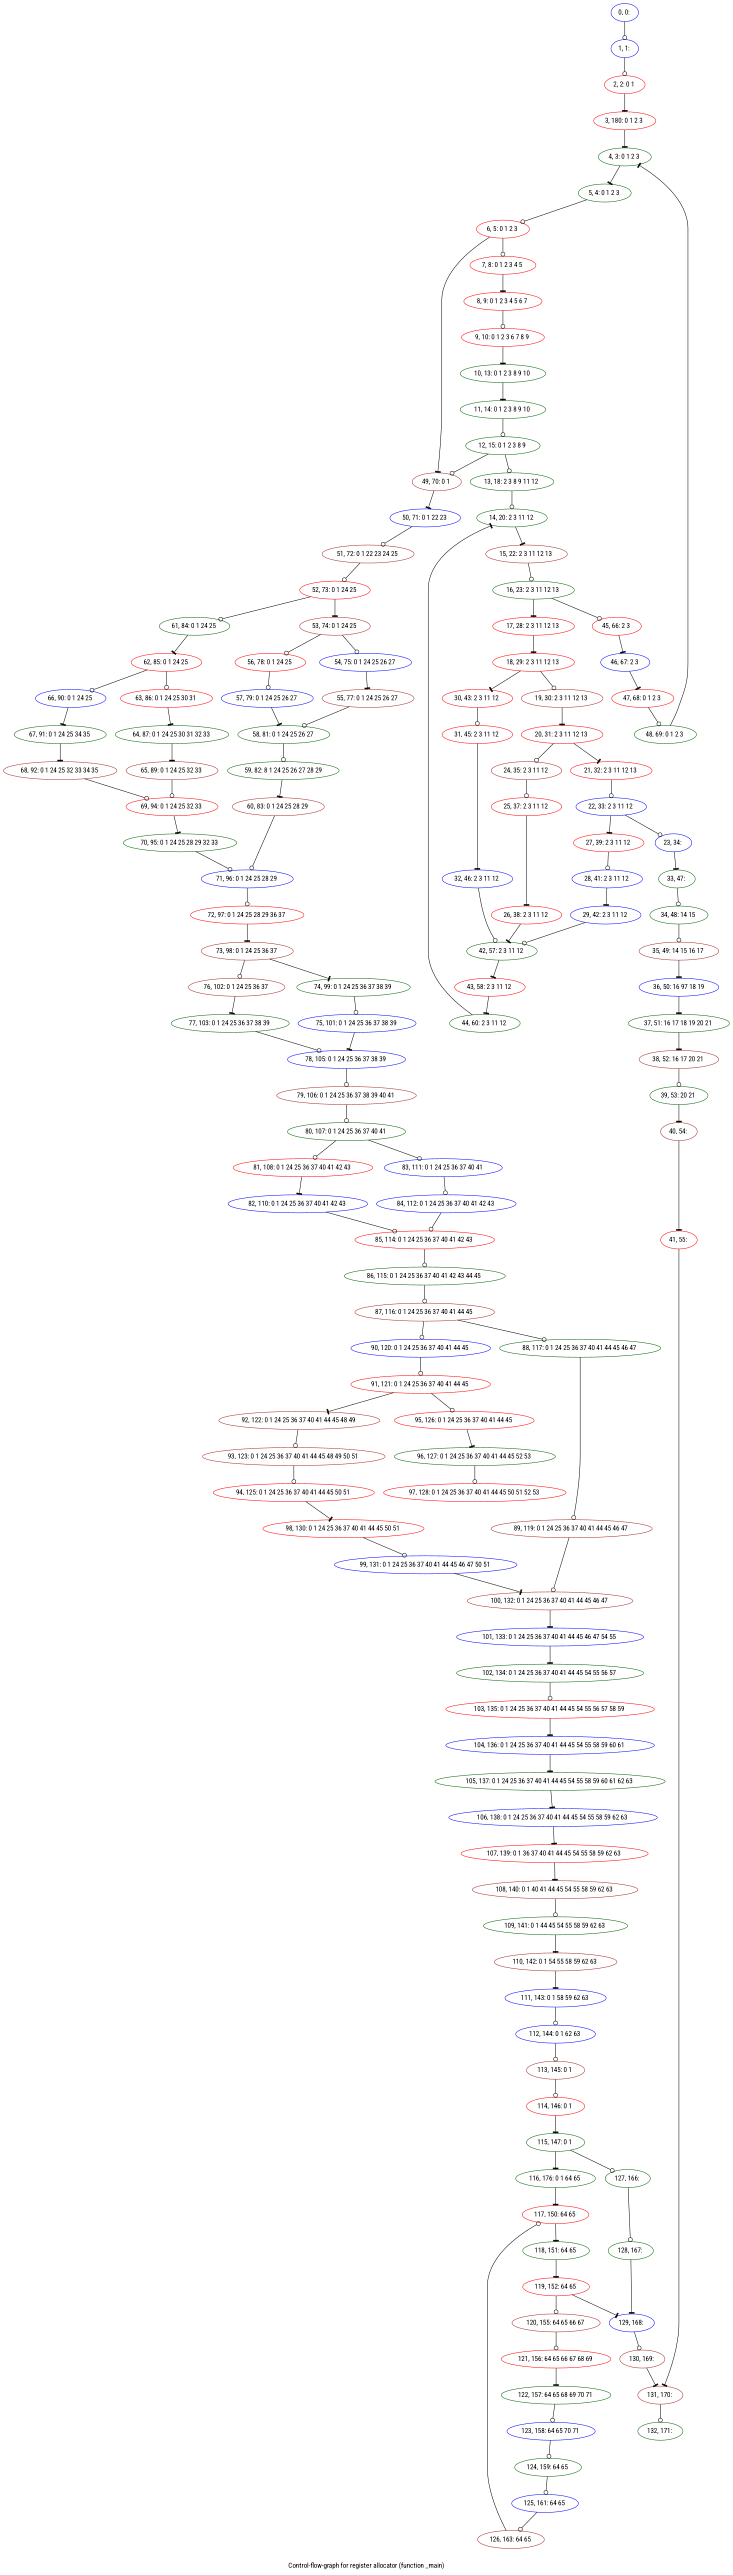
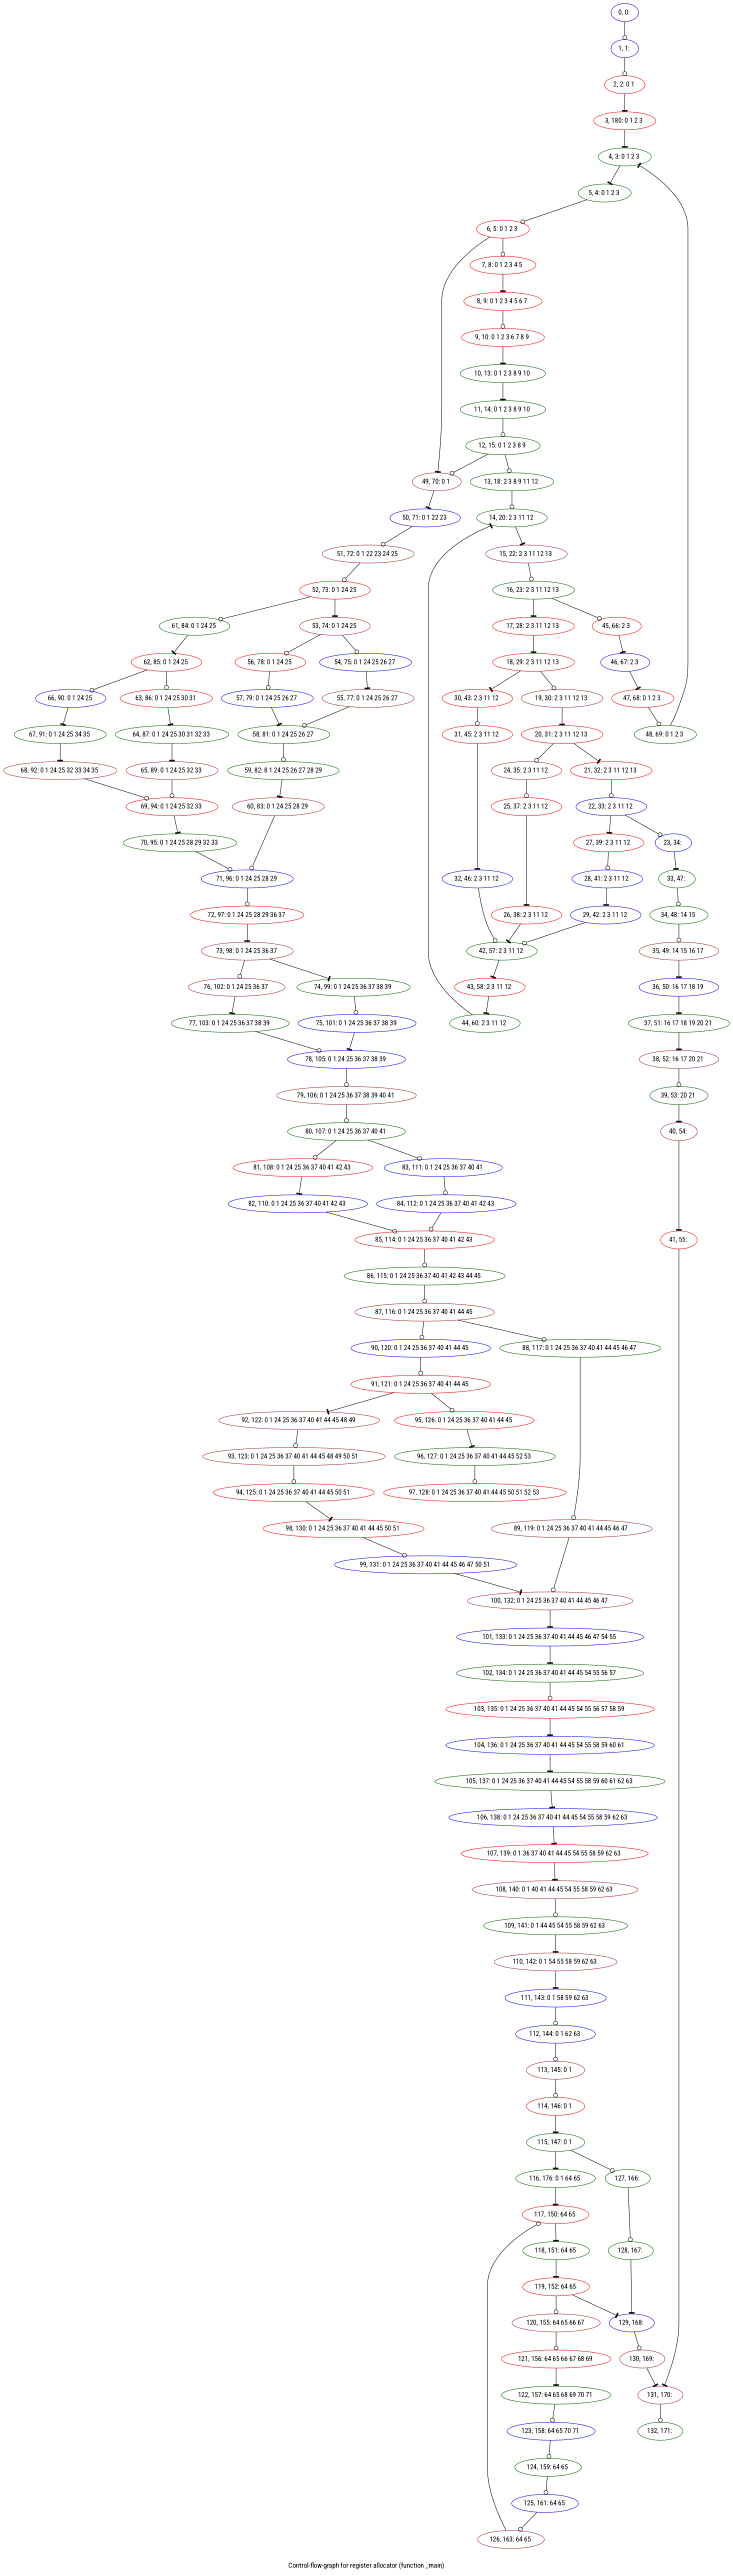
node "36, 50: 16 97 18 19": label "36, 50: 16 97 18 19" -> "36, 50: 16 17 18 19"
